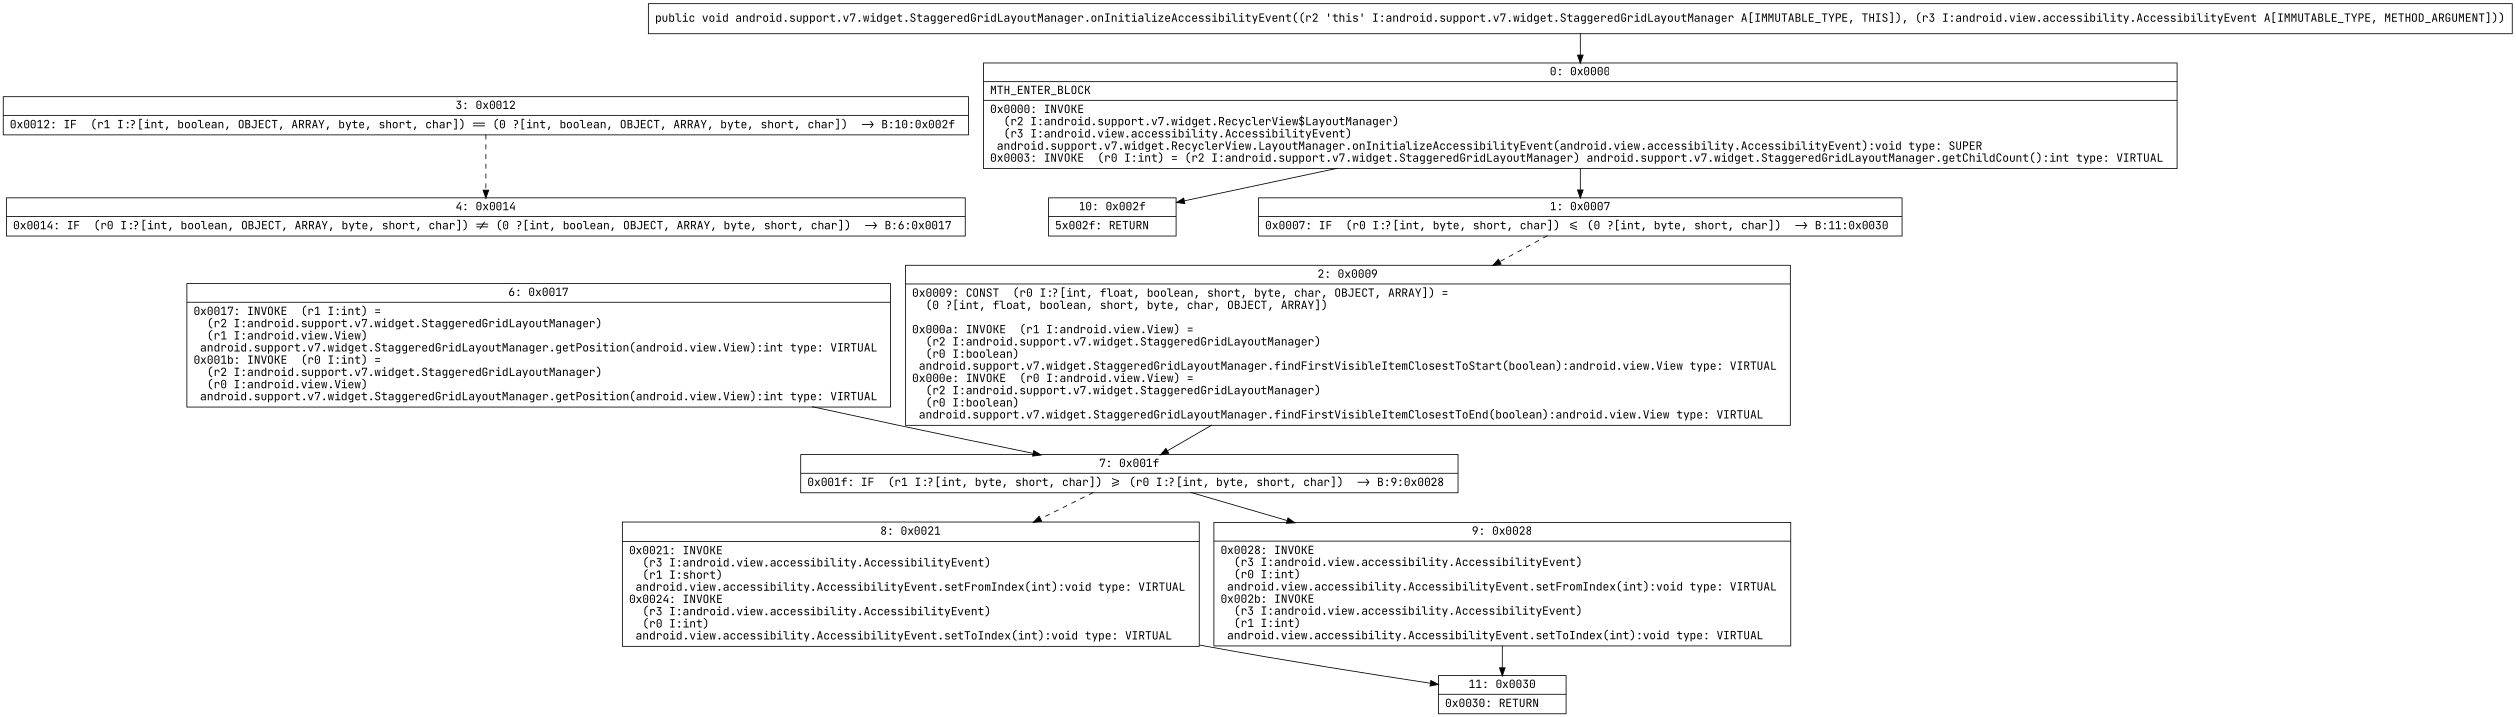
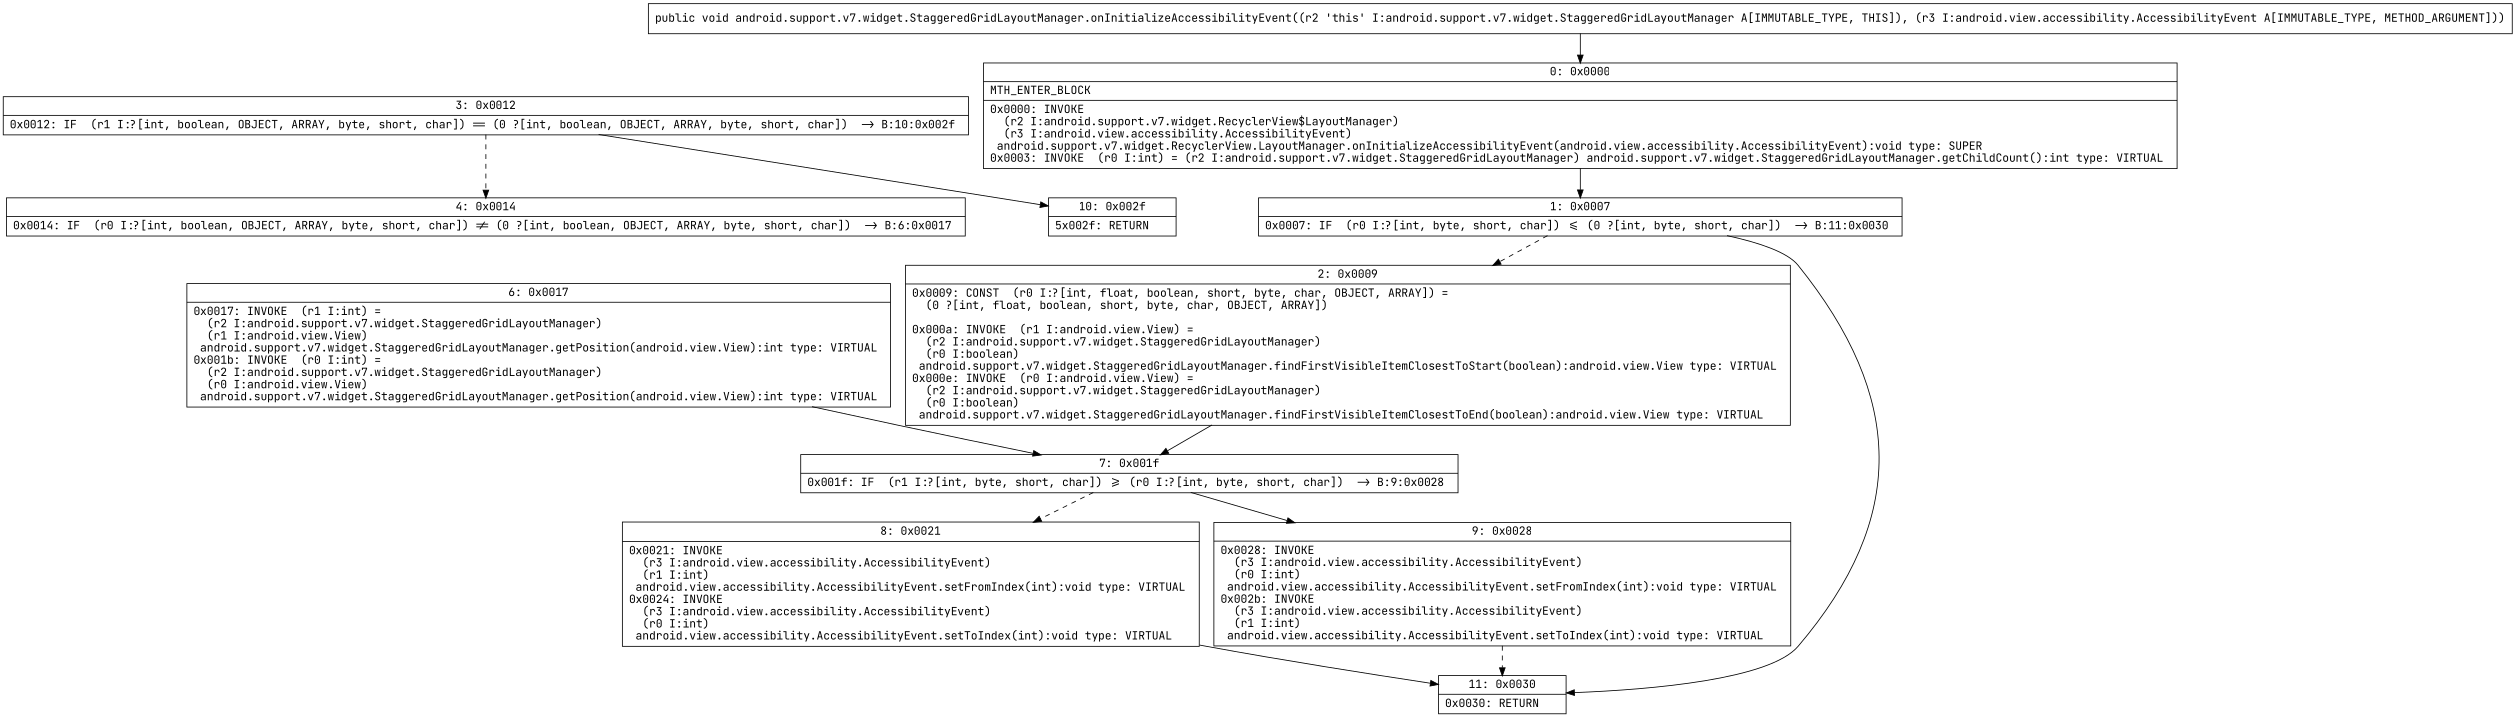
edge "0: 0x0000" -> "10: 0x002f": now "3: 0x0012" -> "10: 0x002f"
edge "1: 0x0007" -> "11: 0x0030": added
node "8: 0x0021": text "(r1 I:short)" -> "(r1 I:int)"
edge "9: 0x0028" -> "11: 0x0030": style solid -> dashed
